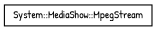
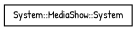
node "System::MediaShow::MpegStream": label "System::MediaShow::MpegStream" -> "System::MediaShow::System"
